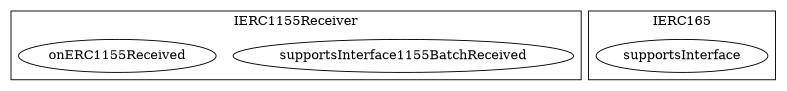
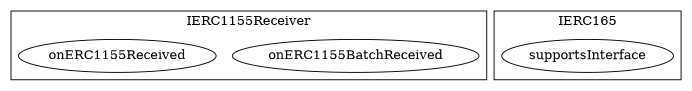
node "supportsInterface1155BatchReceived": label "supportsInterface1155BatchReceived" -> "onERC1155BatchReceived"
